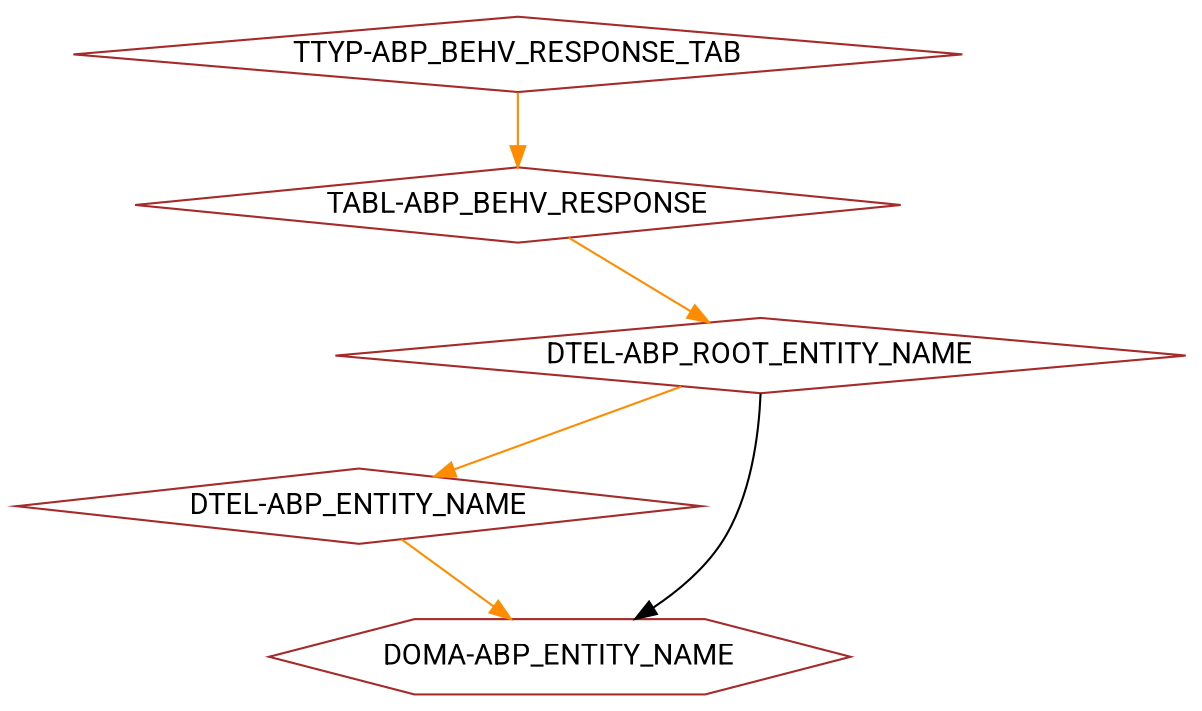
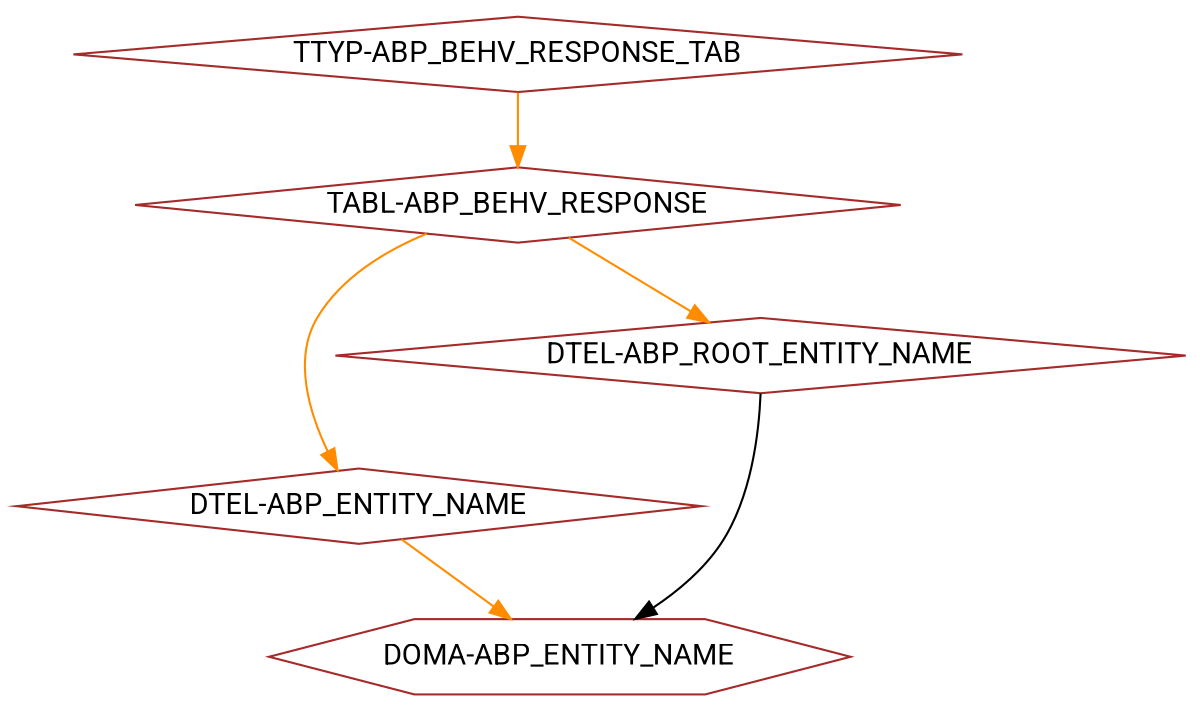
edge "DTEL-ABP_ROOT_ENTITY_NAME" -> "DTEL-ABP_ENTITY_NAME": now "TABL-ABP_BEHV_RESPONSE" -> "DTEL-ABP_ENTITY_NAME"
